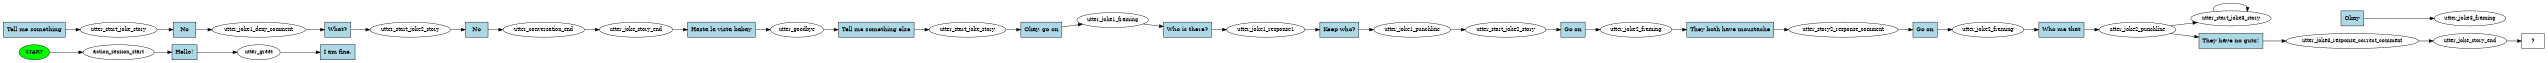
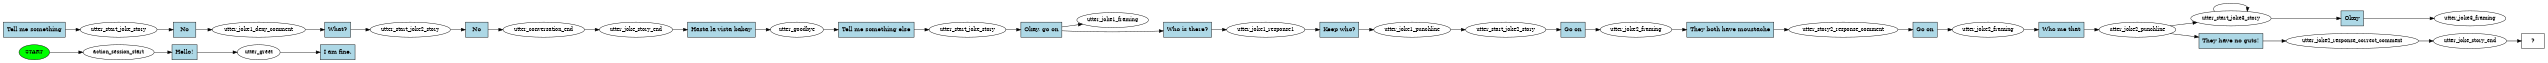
edge "utter_start_joke3_story" -> "Okay": added
edge "utter_joke1_framing" -> "Who is there?": now "Okay, go on" -> "Who is there?"
node "utter_joke3_response_correct_comment": label "utter_joke3_response_correct_comment" -> "utter_joke2_response_correct_comment"
